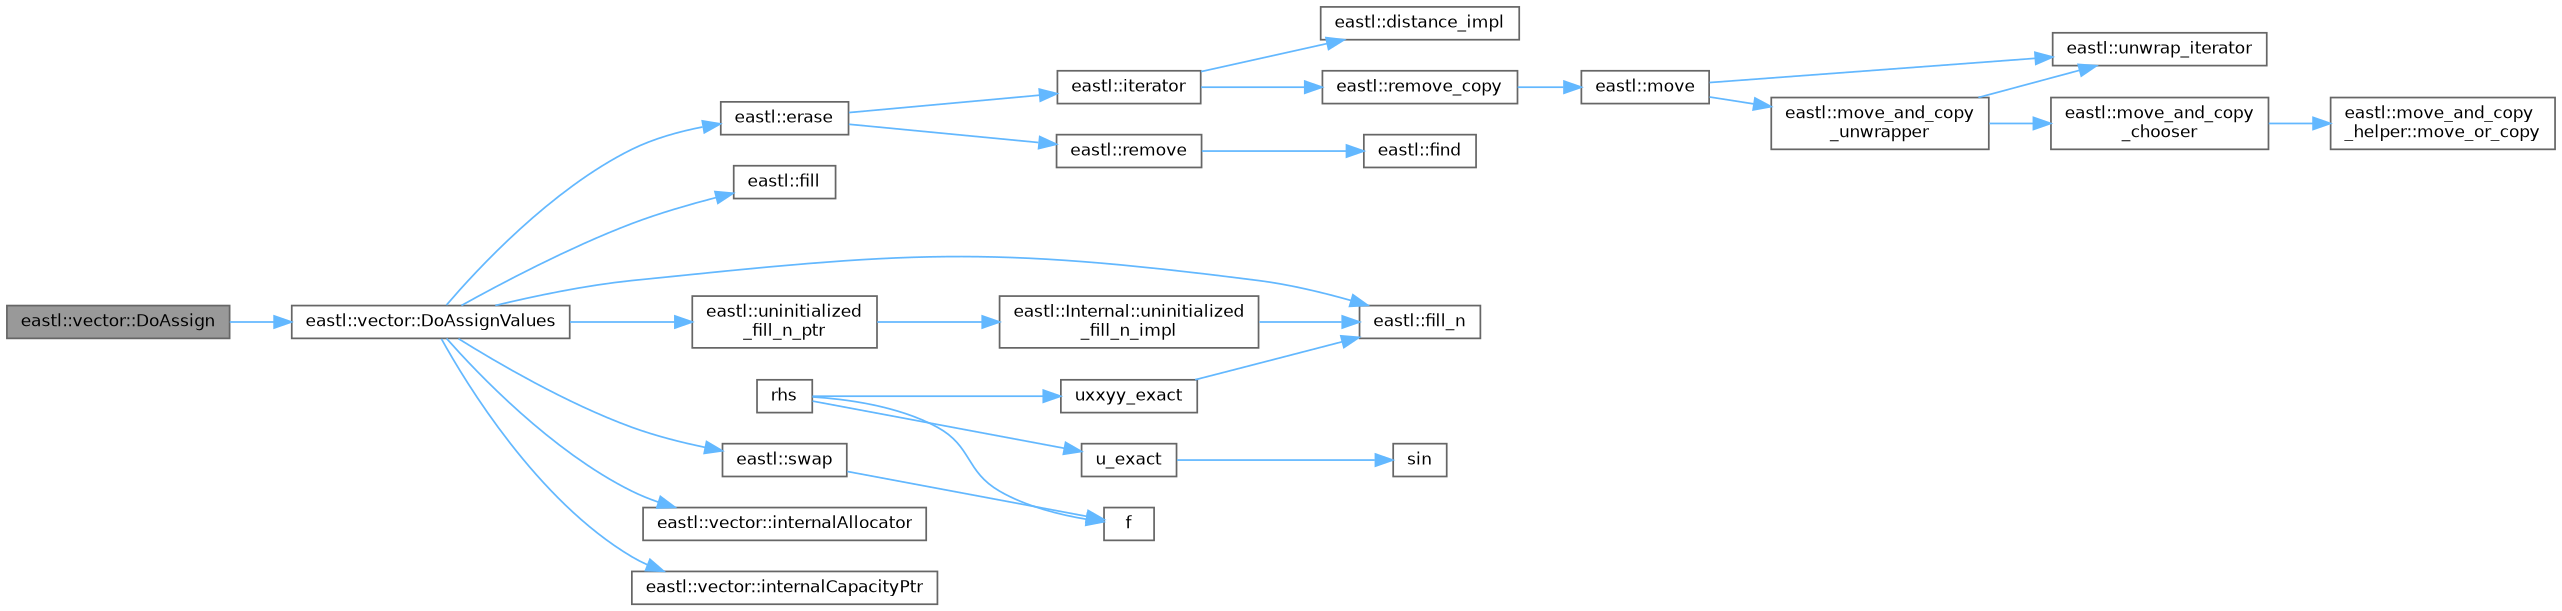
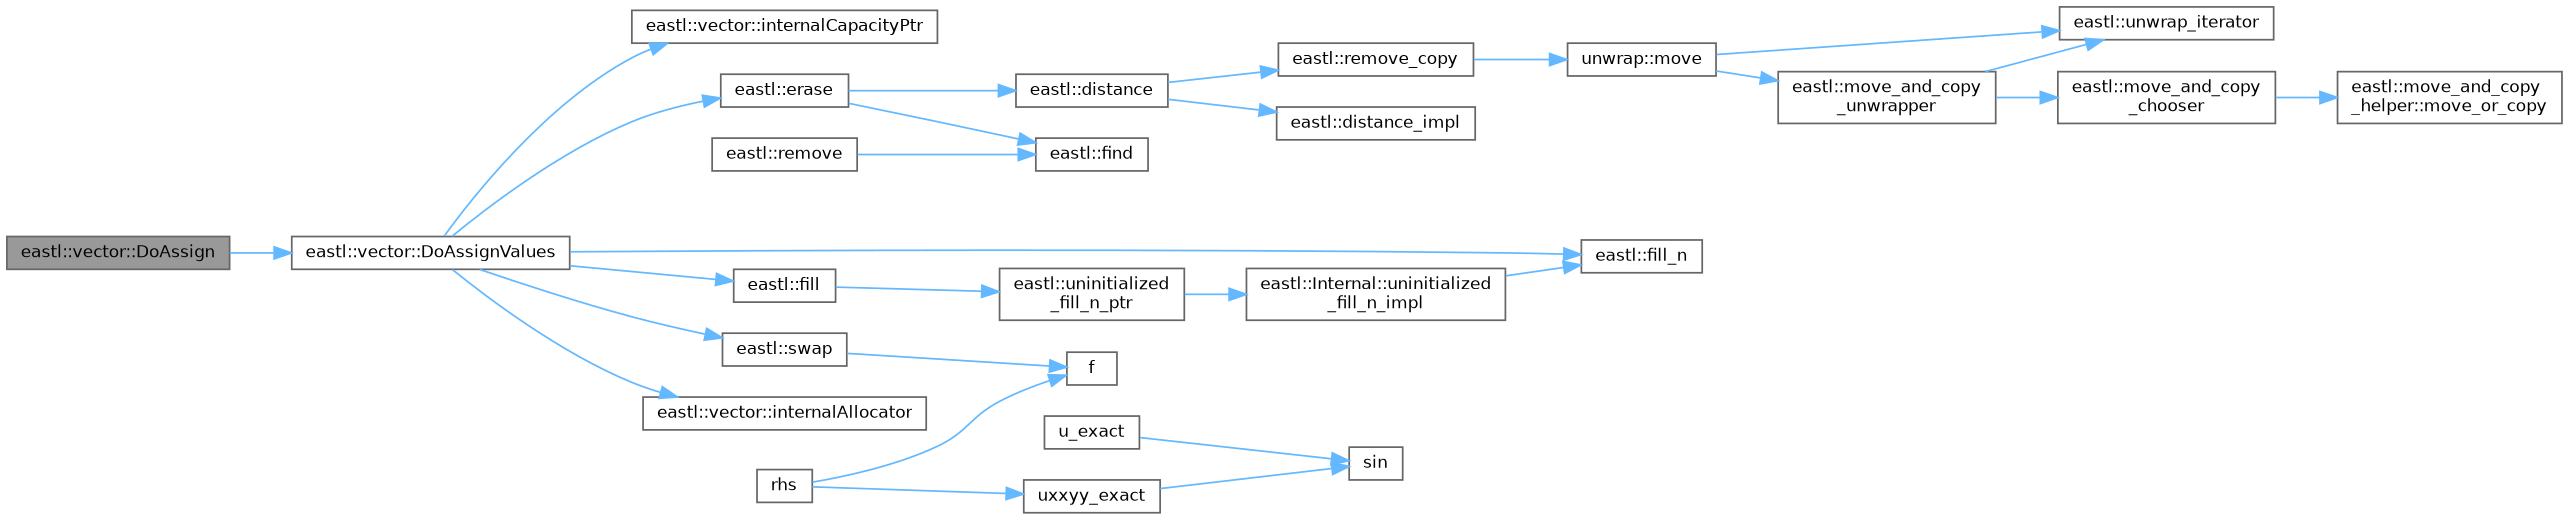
node "eastl::iterator": label "eastl::iterator" -> "eastl::distance"
node "eastl::move": label "eastl::move" -> "unwrap::move"
edge "eastl::erase" -> "eastl::remove": now "eastl::erase" -> "eastl::find"
edge "eastl::vector::DoAssignValues" -> "eastl::uninitialized _fill_n_ptr": now "eastl::fill" -> "eastl::uninitialized _fill_n_ptr"
edge "uxxyy_exact" -> "eastl::fill_n": now "uxxyy_exact" -> "sin"
edge "rhs" -> "u_exact": removed
